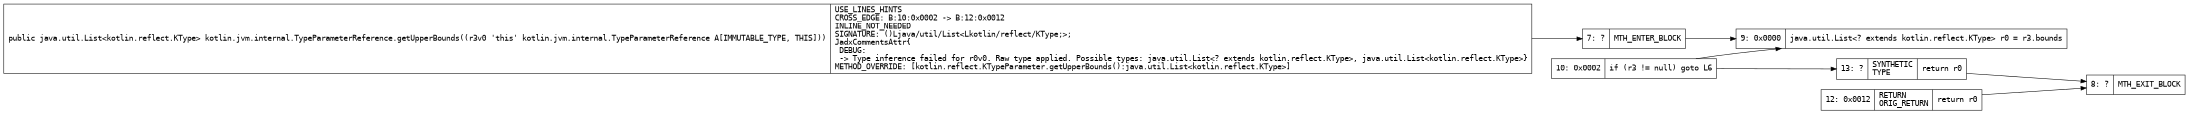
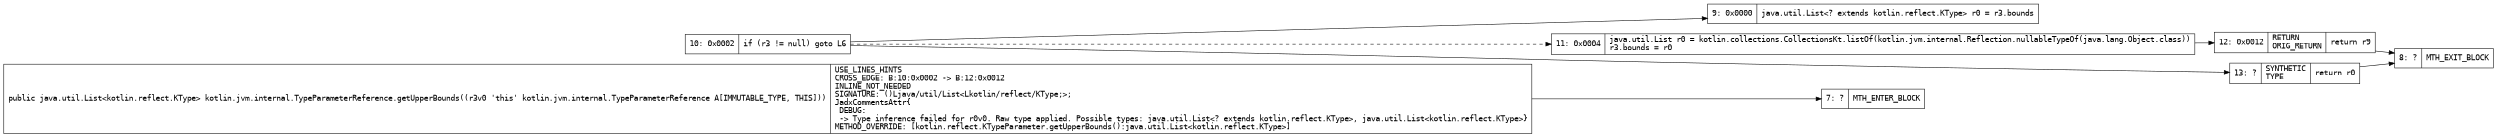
edge "7: ?" -> "9: 0x0000": removed
node "11: 0x0004": added
node "12: 0x0012": text "return r0" -> "return r9"
